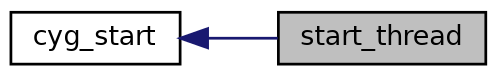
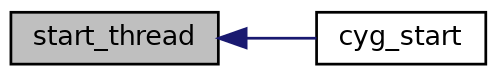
edge "start_thread" -> "cyg_start": reversed
